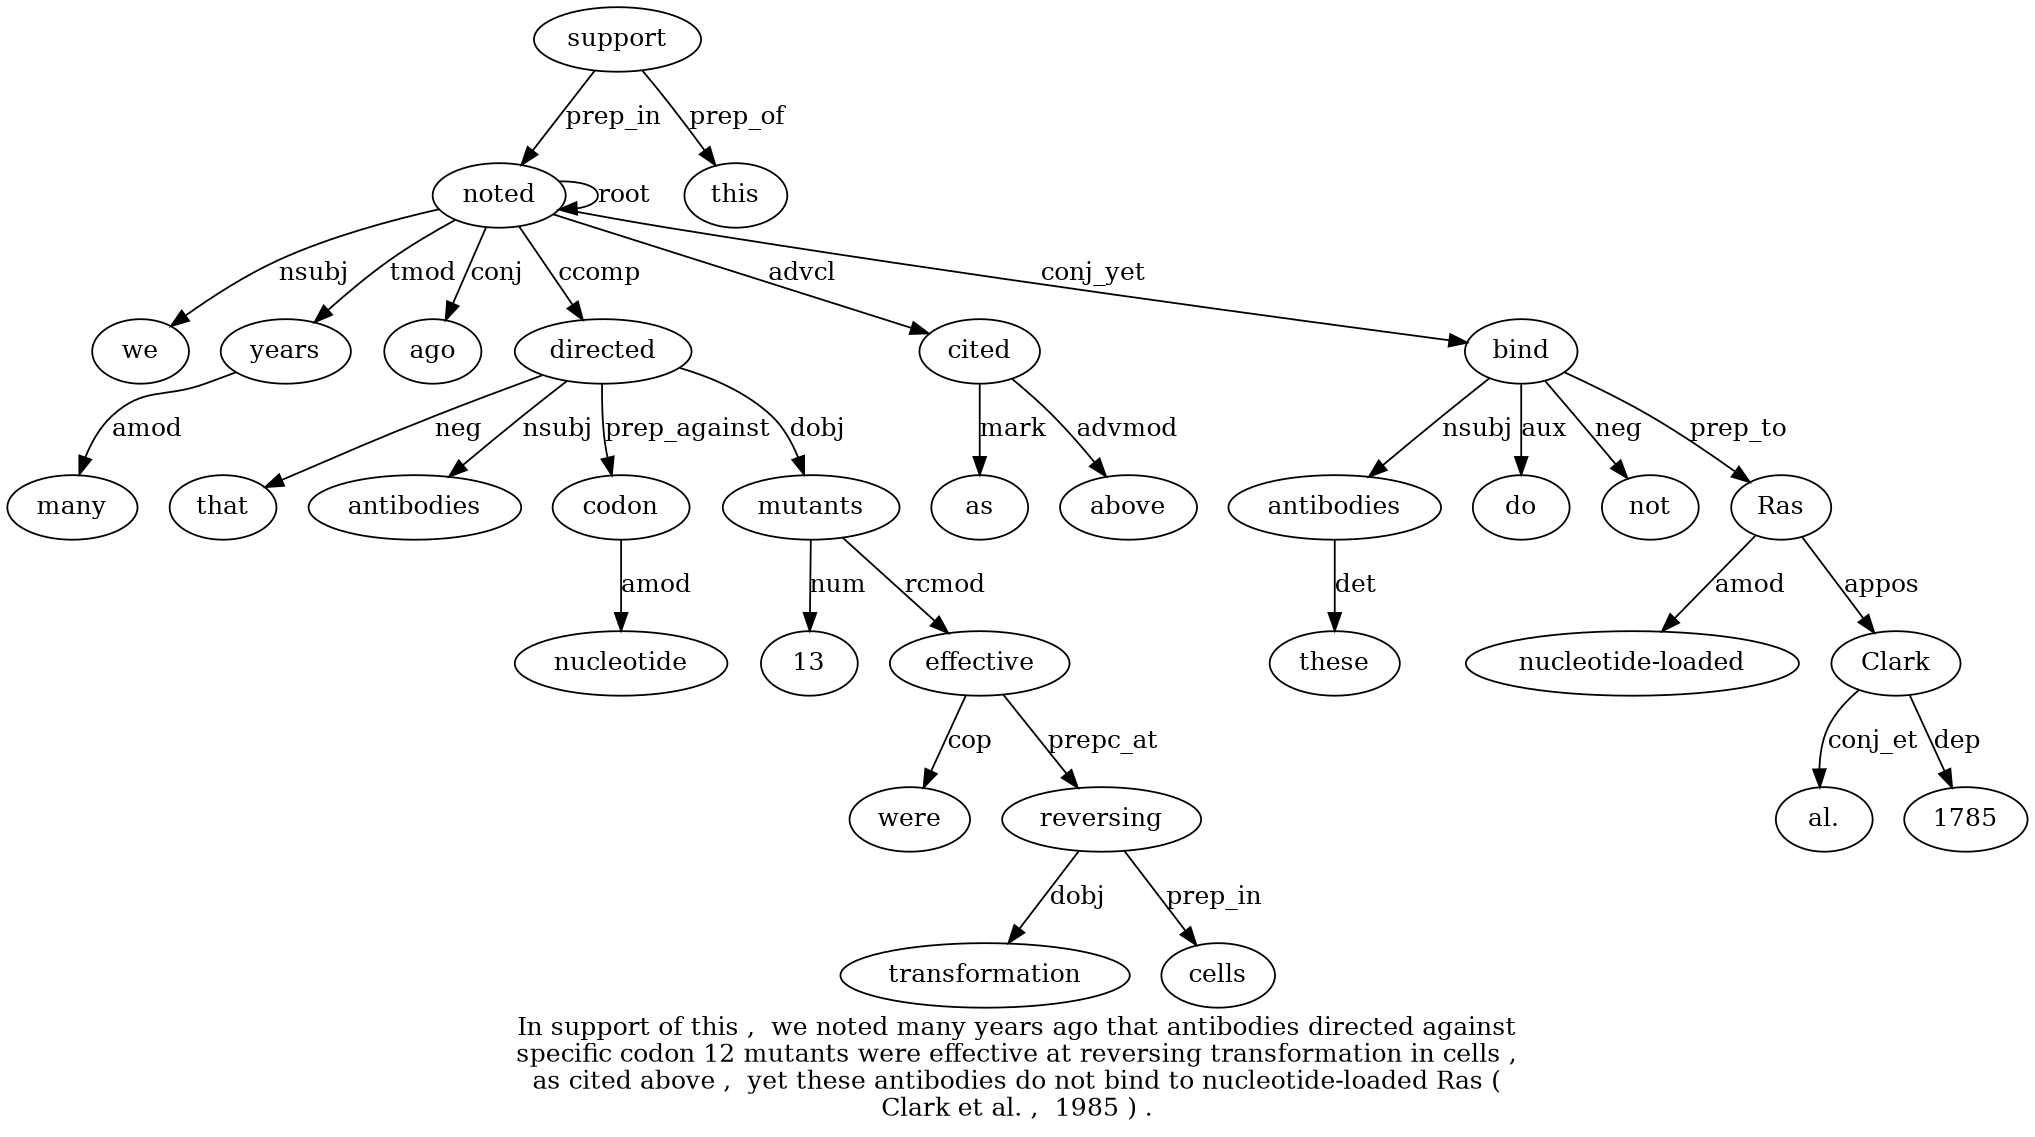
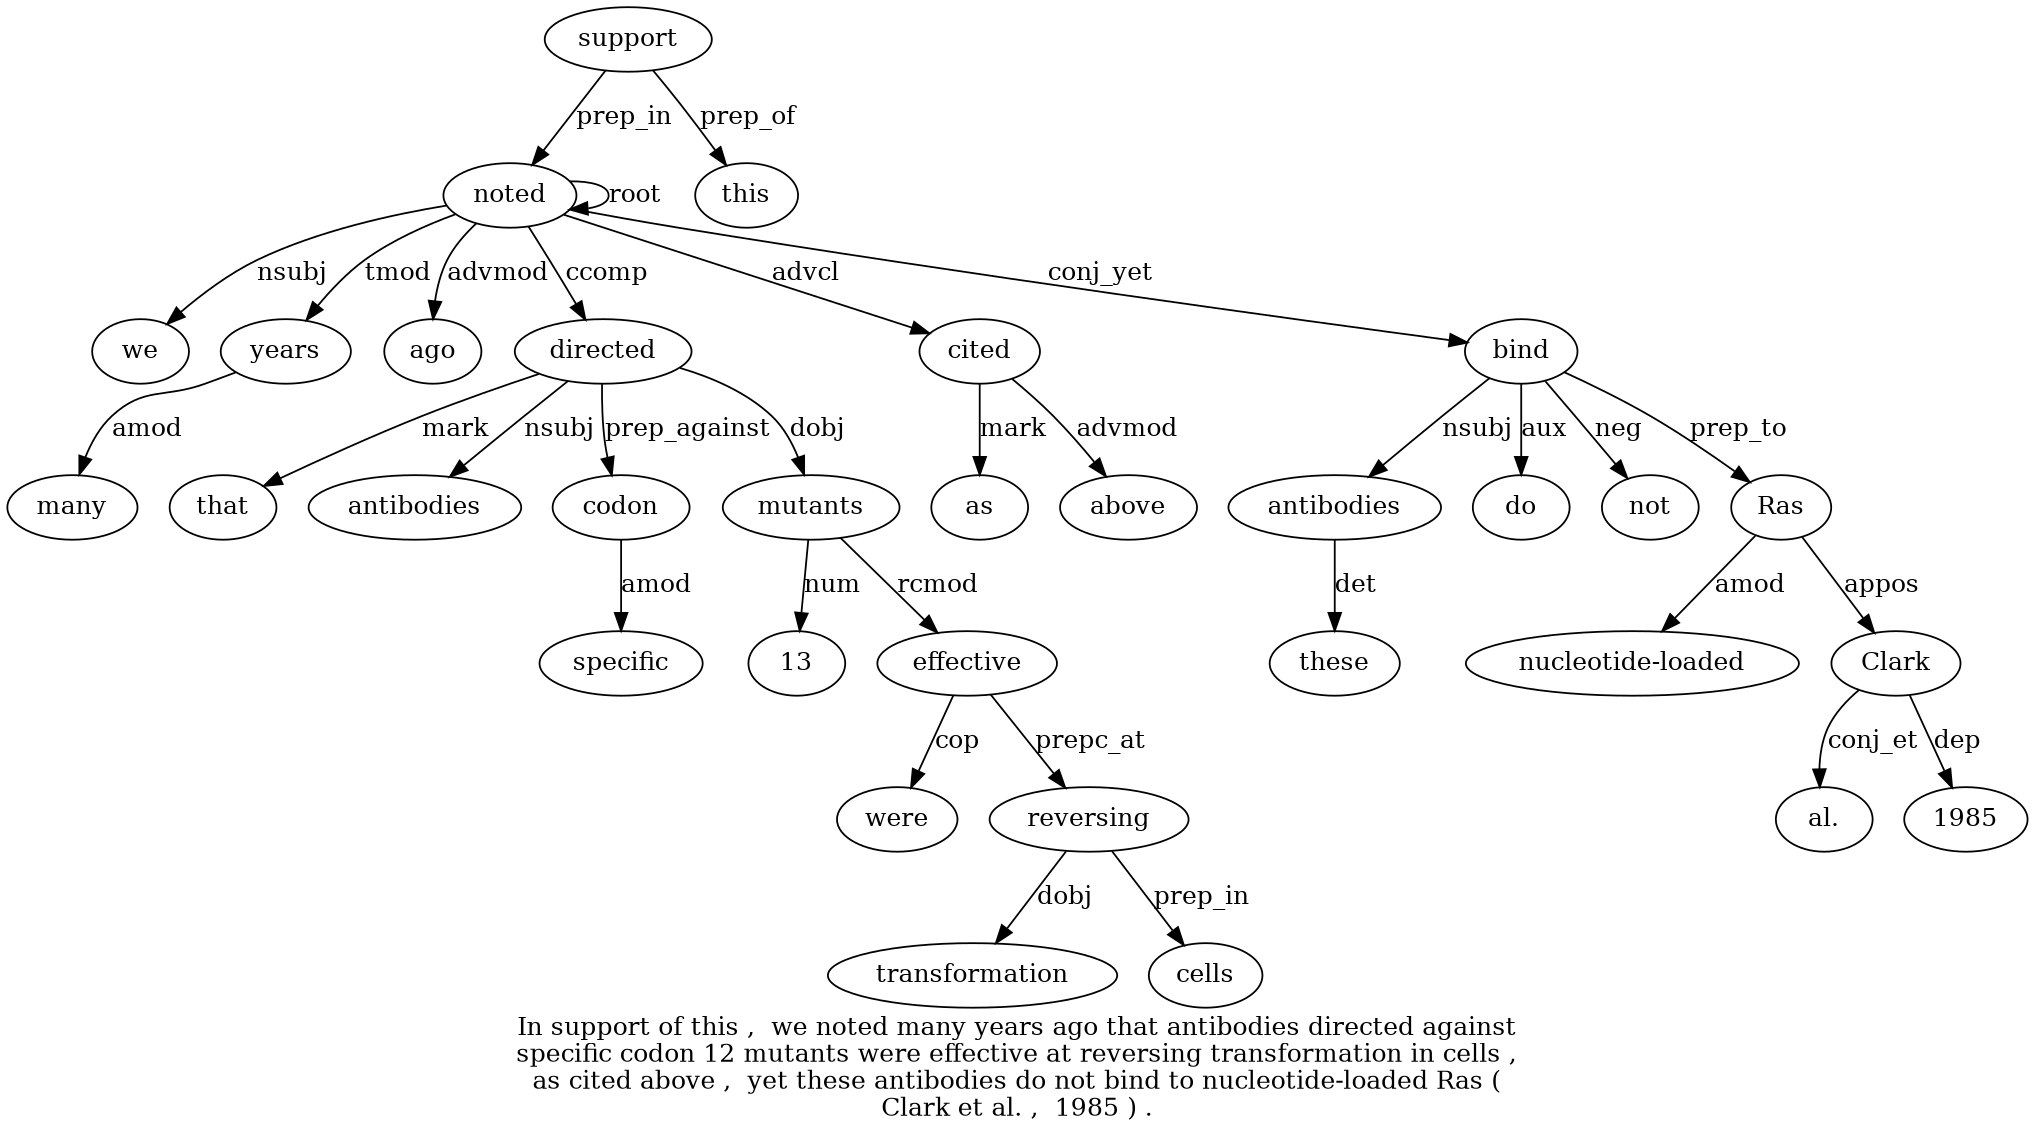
edge "noted" -> "ago": label "conj" -> "advmod"
edge "directed" -> "that": label "neg" -> "mark"
node "nucleotide": label "nucleotide" -> "specific"
node "1785": label "1785" -> "1985"
